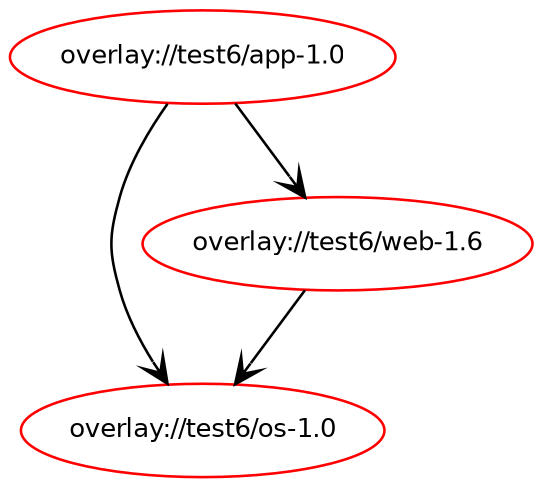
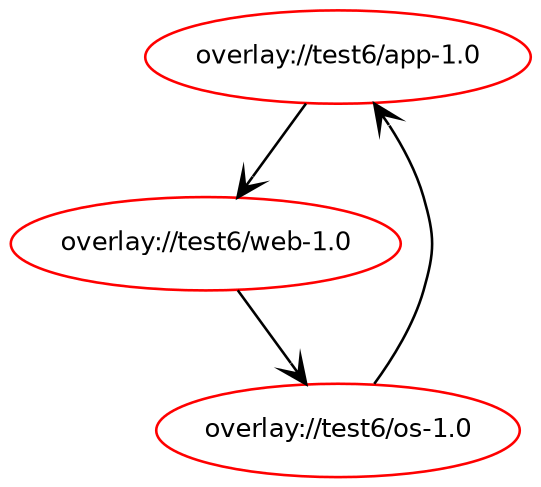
edge "overlay://test6/app-1.0" -> "overlay://test6/os-1.0": reversed
node "overlay://test6/web-1.6": label "overlay://test6/web-1.6" -> "overlay://test6/web-1.0"
